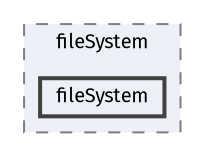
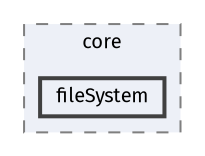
cluster "fileSystem": label "fileSystem" -> "core"
